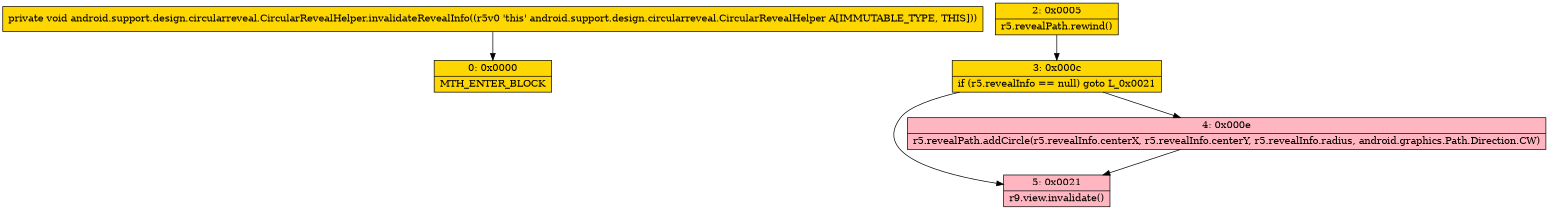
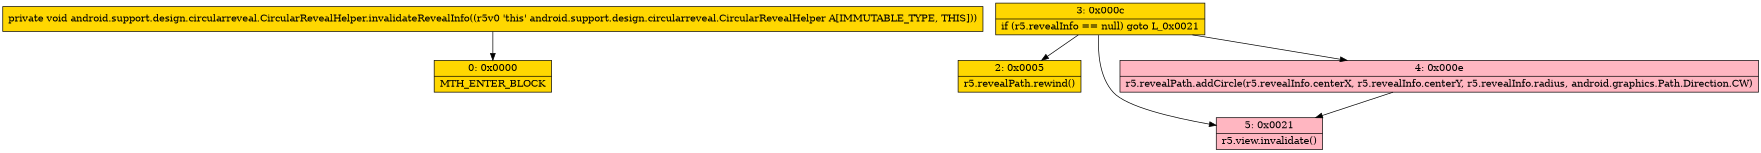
edge "2: 0x0005" -> "3: 0x000c": reversed
node "5: 0x0021": text "r9.view.invalidate()" -> "r5.view.invalidate()"
